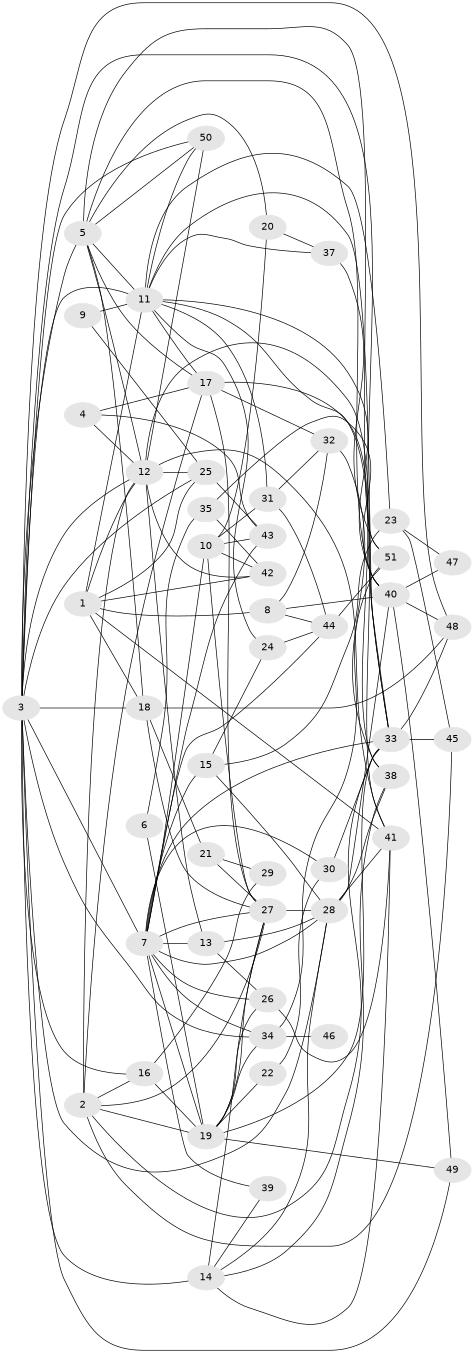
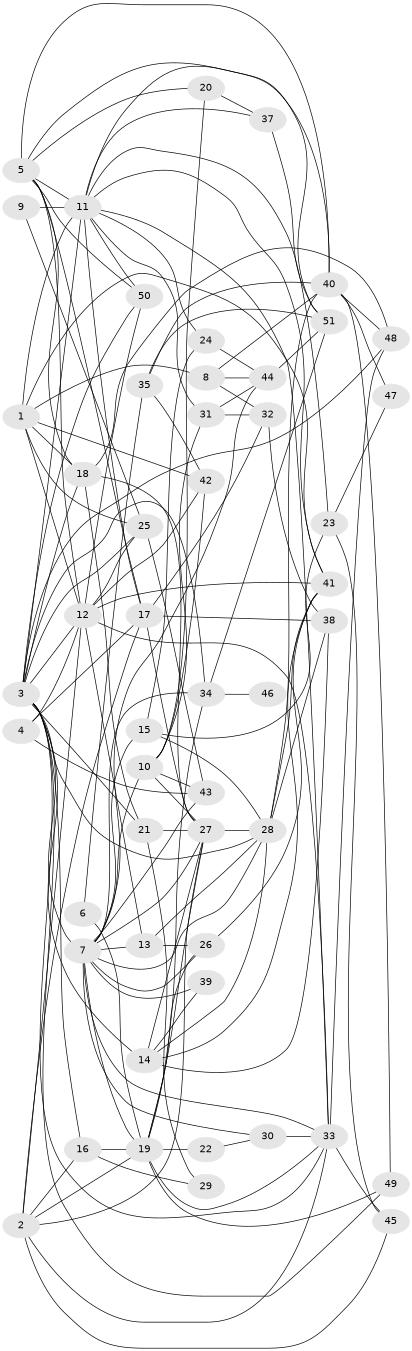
edge "51" -- "35": added
edge "5" -- "3": now "21" -- "3"
